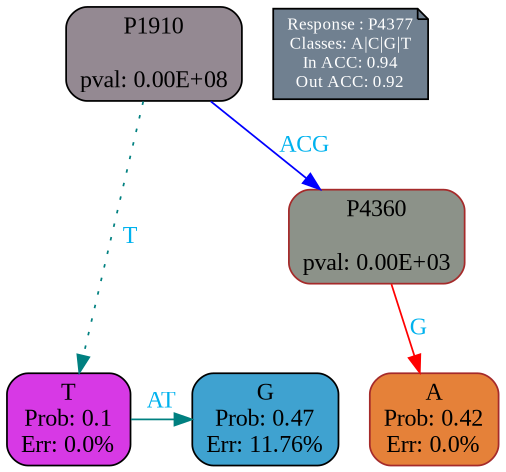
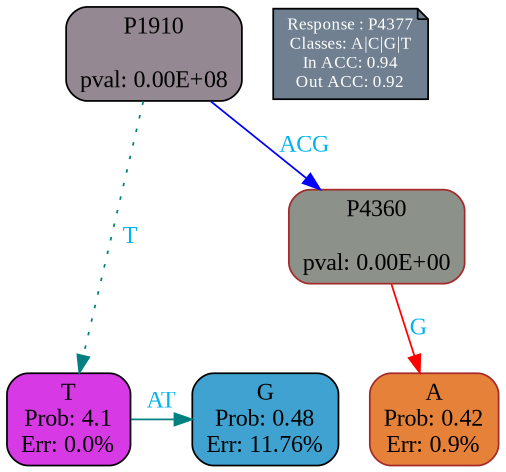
node "P4360 pval: 0.00E+03": label "P4360 pval: 0.00E+03" -> "P4360 pval: 0.00E+00"
node "T Prob: 0.1 Err: 0.0%": label "T Prob: 0.1 Err: 0.0%" -> "T Prob: 4.1 Err: 0.0%"
node "G Prob: 0.47 Err: 11.76%": label "G Prob: 0.47 Err: 11.76%" -> "G Prob: 0.48 Err: 11.76%"
node "A Prob: 0.42 Err: 0.0%": label "A Prob: 0.42 Err: 0.0%" -> "A Prob: 0.42 Err: 0.9%"
